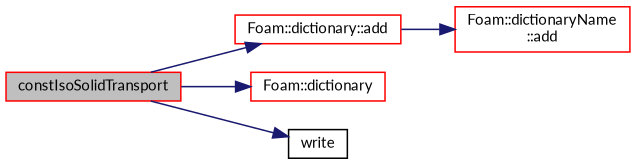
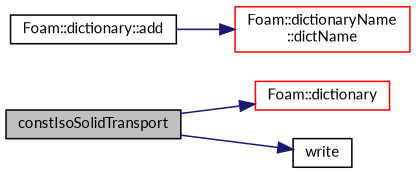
node "Foam::dictionary::add": color red -> black
node "Foam::dictionaryName ::add": label "Foam::dictionaryName ::add" -> "Foam::dictionaryName ::dictName"
edge "constIsoSolidTransport" -> "Foam::dictionary::add": removed
node "constIsoSolidTransport": color red -> black
